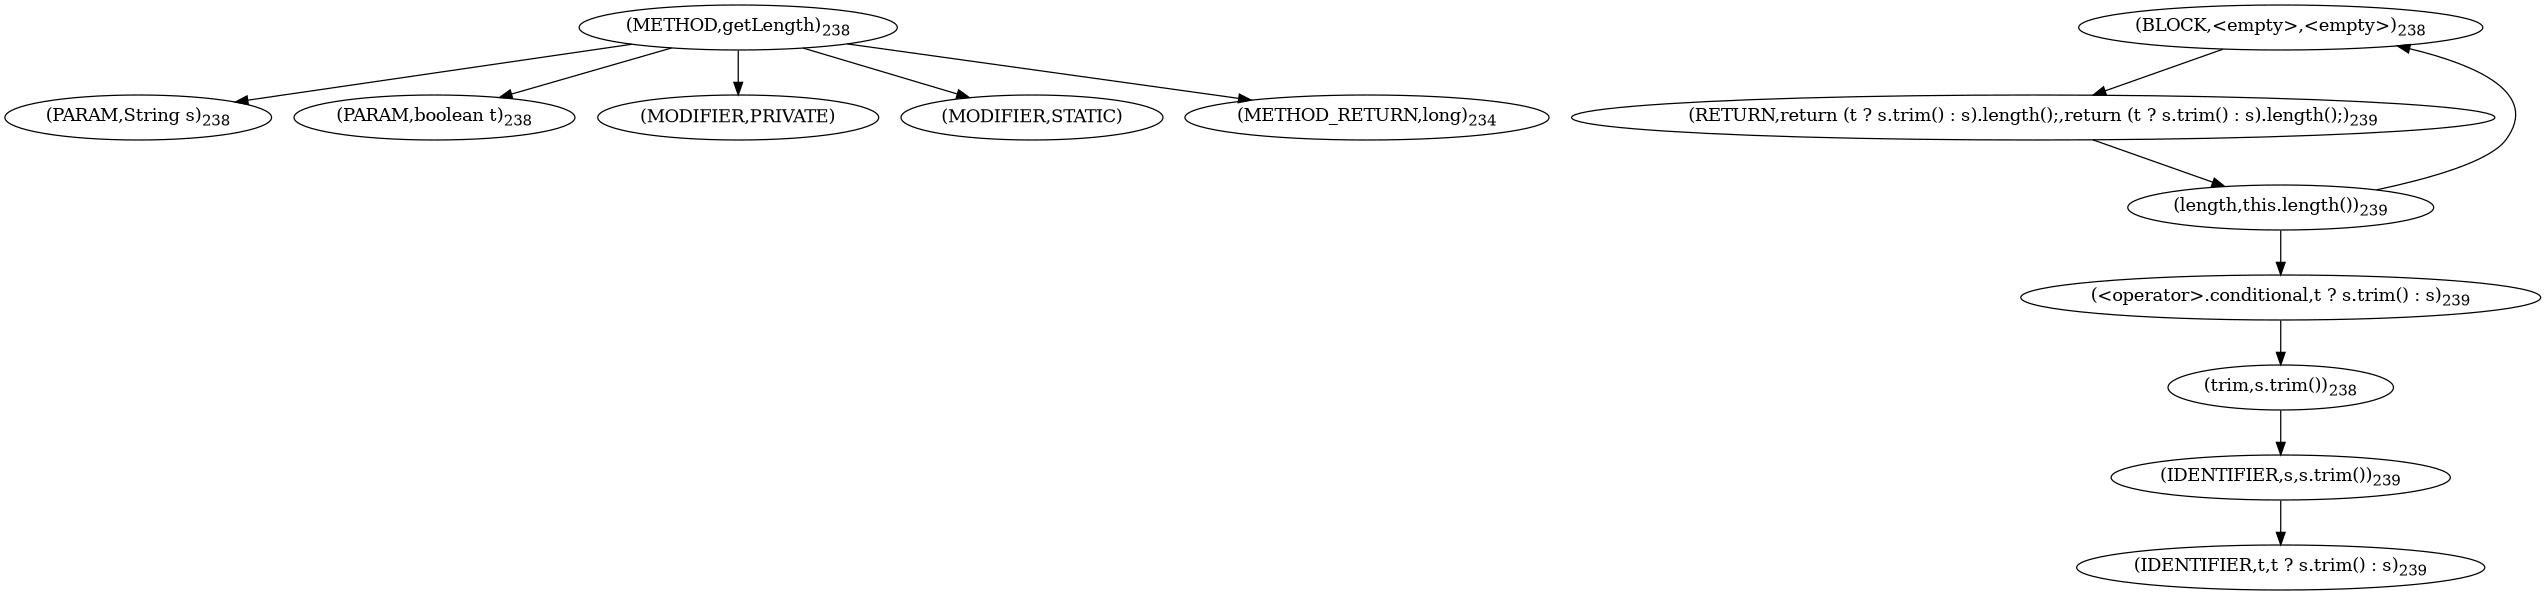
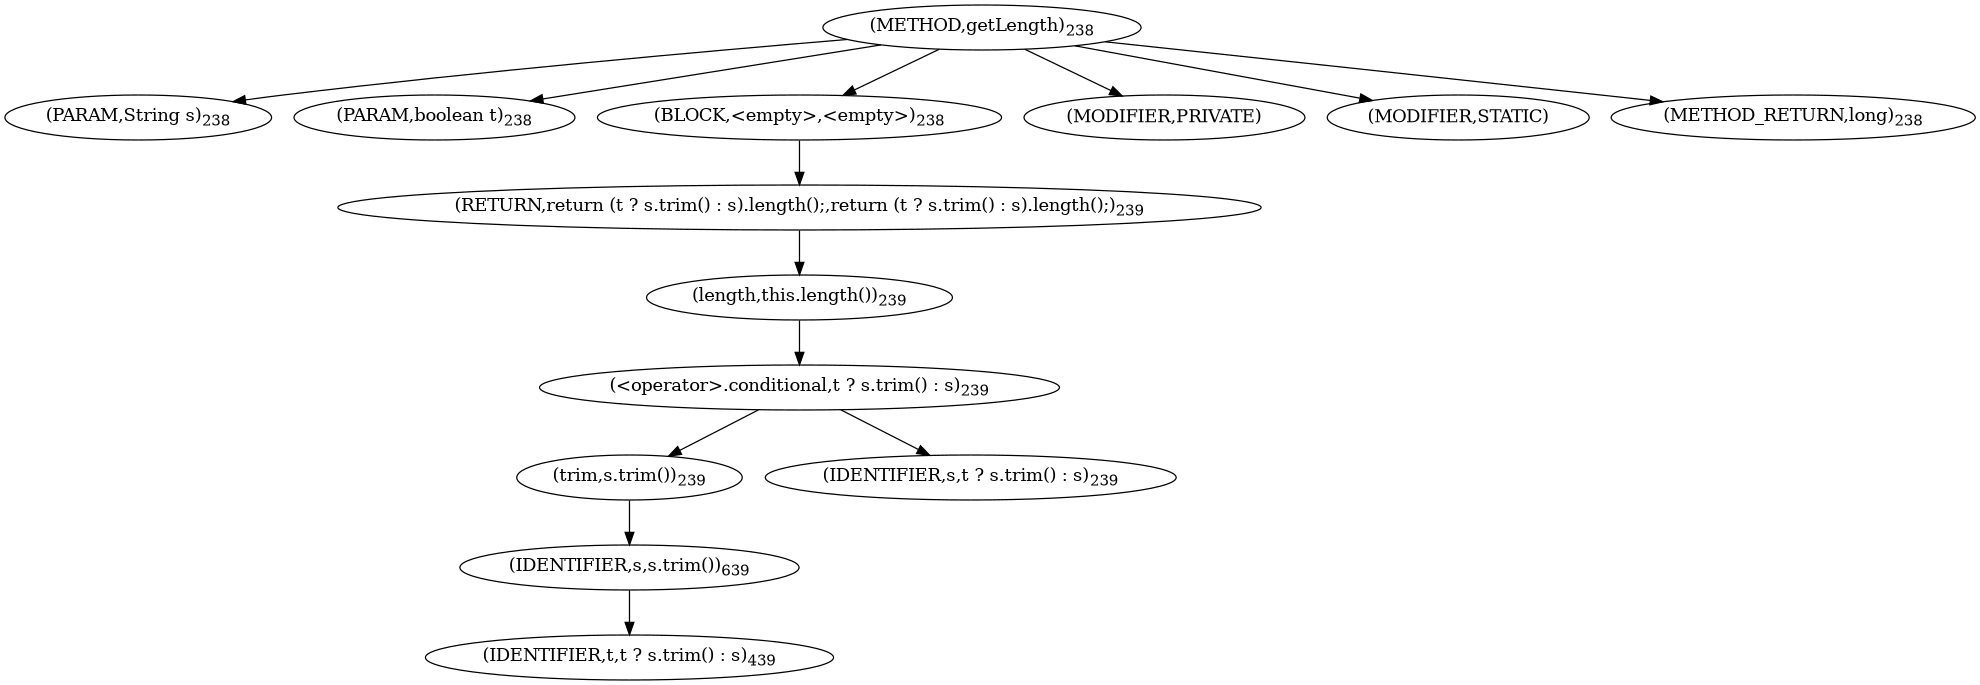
node "(METHOD_RETURN,long)": text "234" -> "238"
edge "(length,this.length())" -> "(BLOCK,<empty>,<empty>)": now "(METHOD,getLength)" -> "(BLOCK,<empty>,<empty>)"
node "(trim,s.trim())": text "238" -> "239"
node "(IDENTIFIER,s,s.trim())": text "239" -> "639"
node "(IDENTIFIER,s,t ? s.trim() : s)": added
node "(IDENTIFIER,t,t ? s.trim() : s)": text "239" -> "439"
